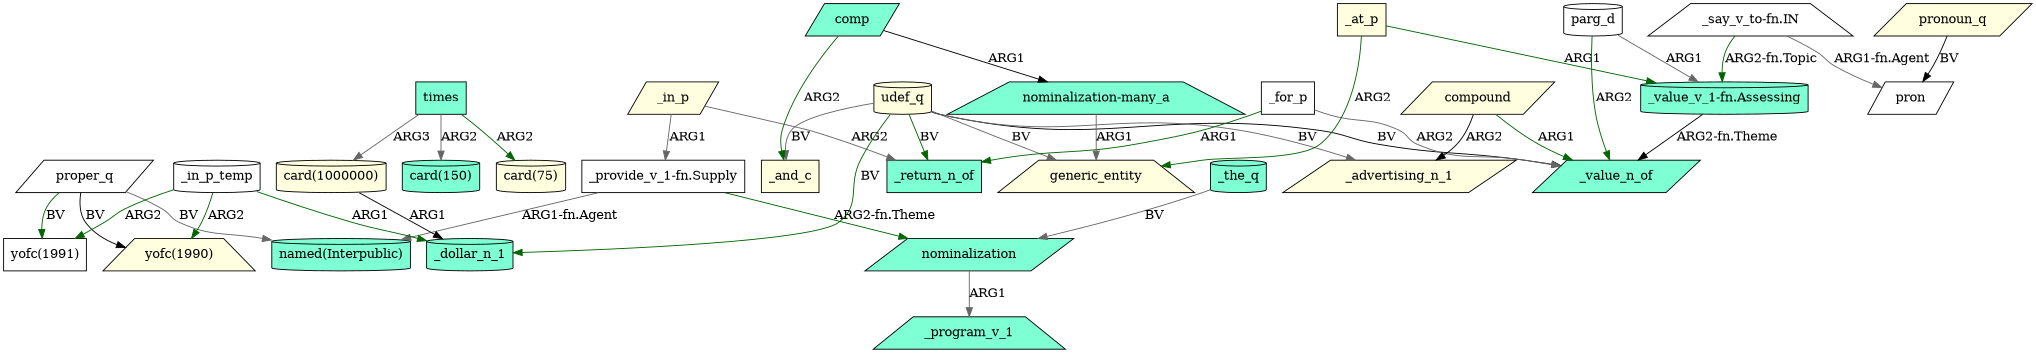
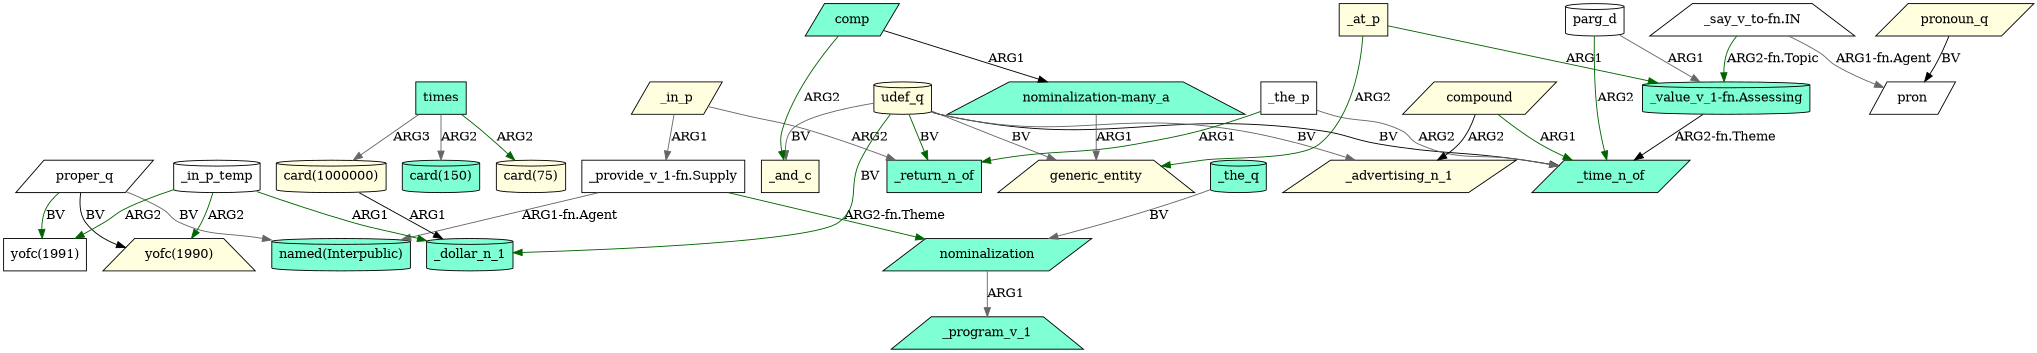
node "_for_p": label "_for_p" -> "_the_p"
node "_value_n_of": label "_value_n_of" -> "_time_n_of"
